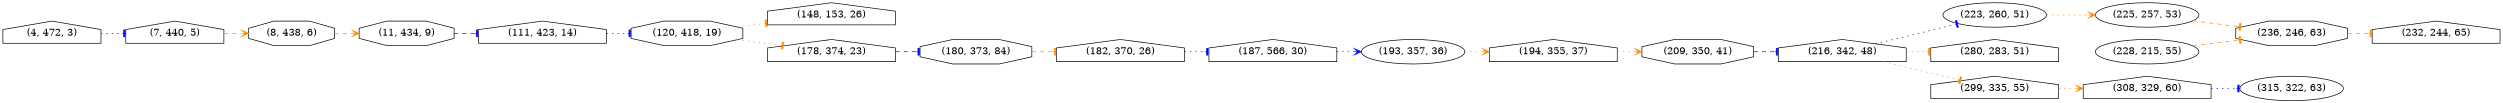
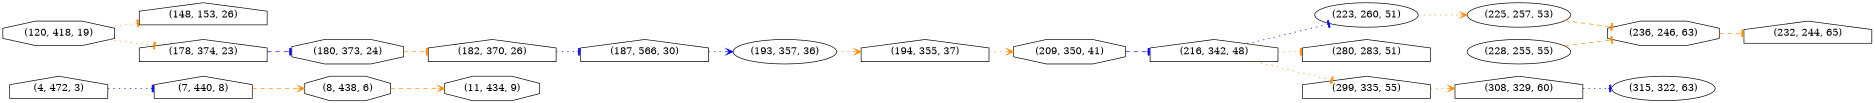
node "(7, 440, 5)": label "(7, 440, 5)" -> "(7, 440, 8)"
node "(111, 423, 14)": removed
node "(180, 373, 84)": label "(180, 373, 84)" -> "(180, 373, 24)"
node "(228, 215, 55)": label "(228, 215, 55)" -> "(228, 255, 55)"
